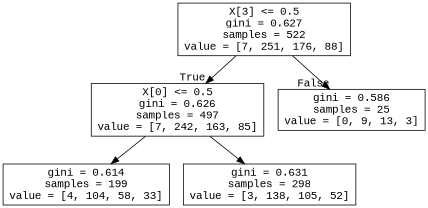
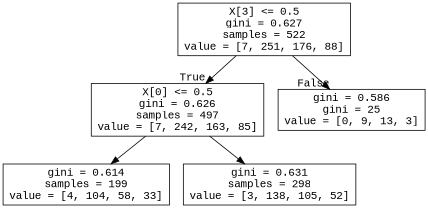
node "gini = 0.586 samples = 25 value = [0, 9, 13, 3]": label "gini = 0.586 samples = 25 value = [0, 9, 13, 3]" -> "gini = 0.586 gini = 25 value = [0, 9, 13, 3]"
